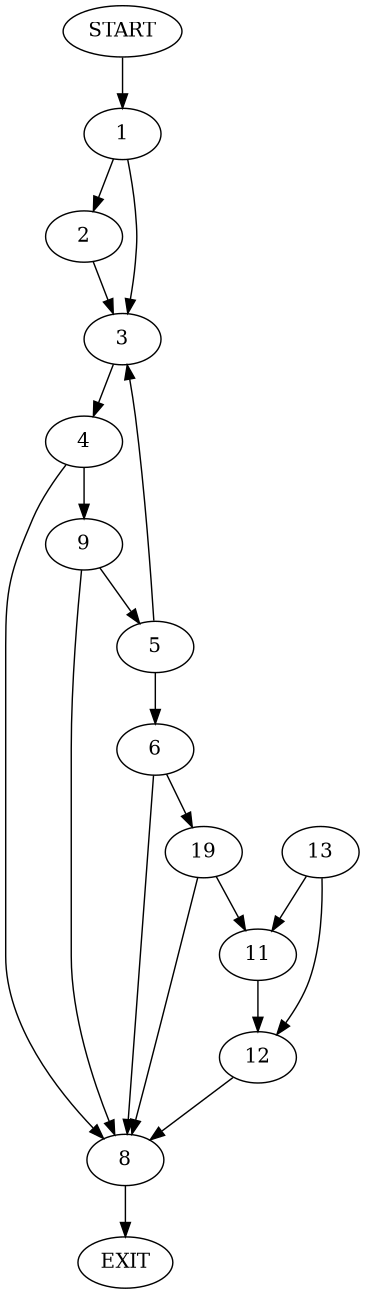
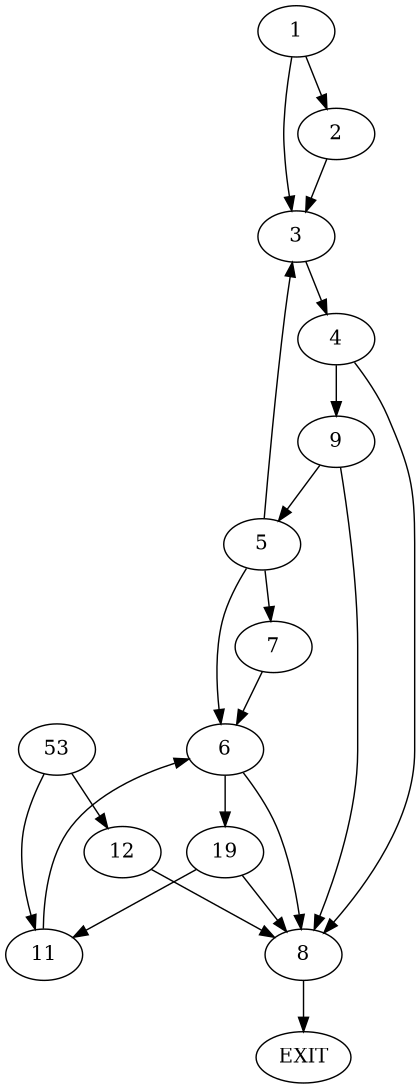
node "START": removed
node "7": added
node "13": label "13" -> "53"
edge "11" -> "12": now "11" -> "6"
